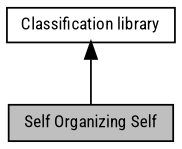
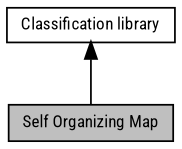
node "Self Organizing Self": label "Self Organizing Self" -> "Self Organizing Map"
